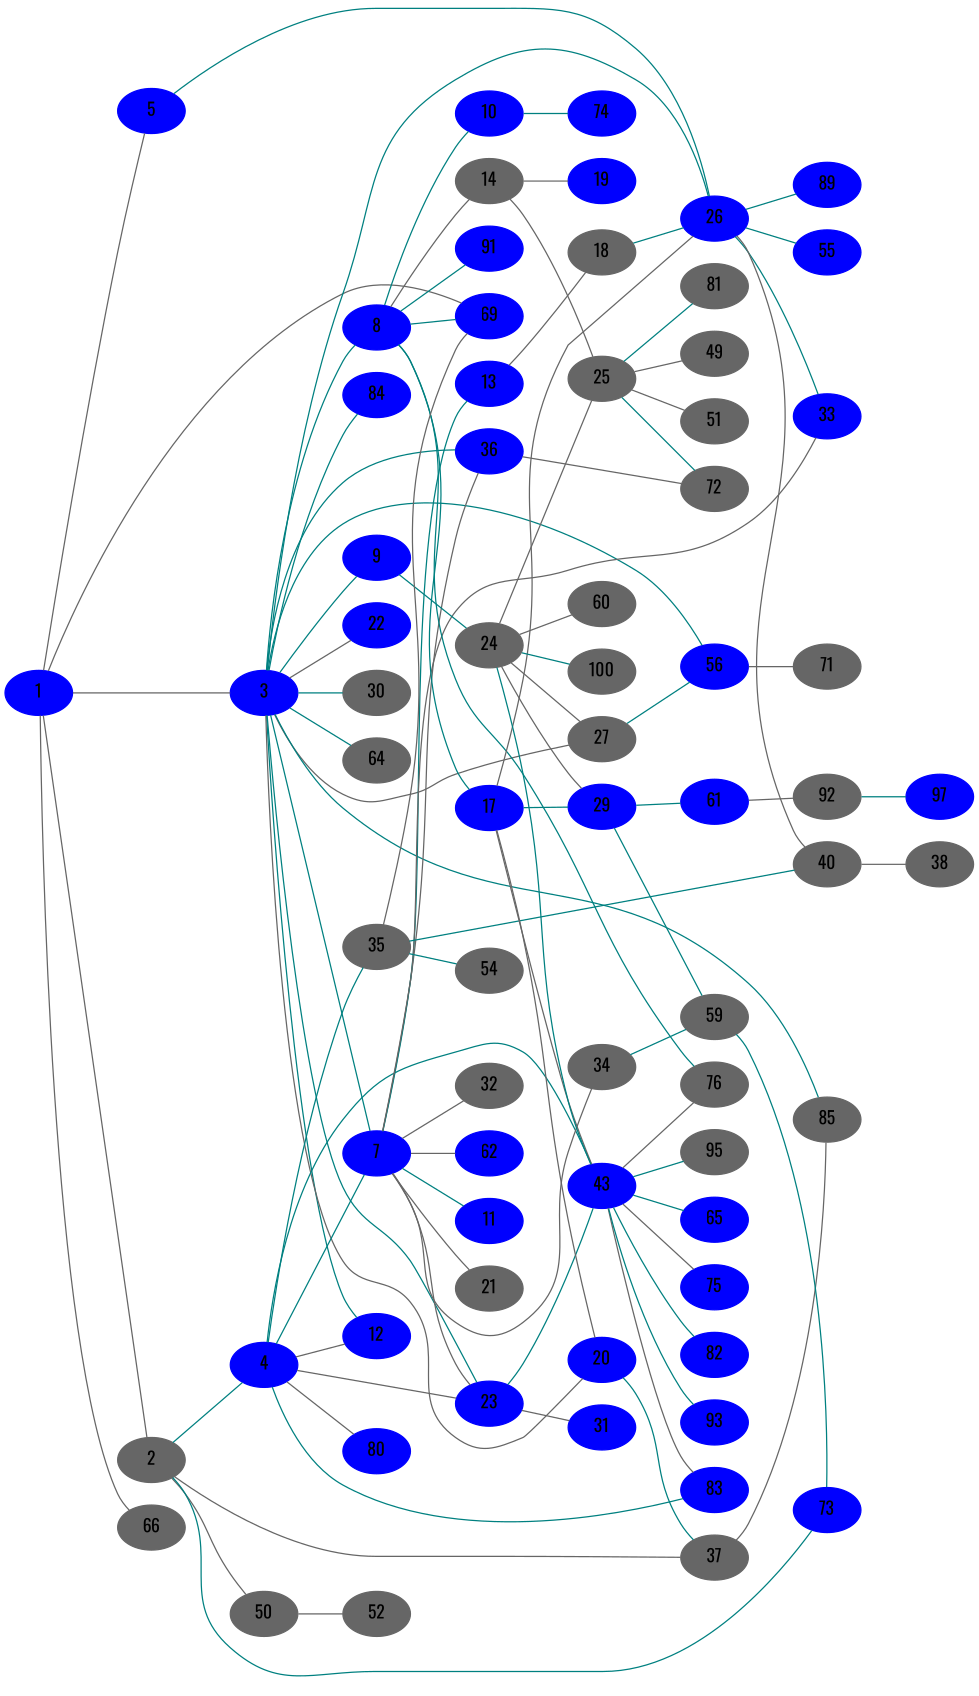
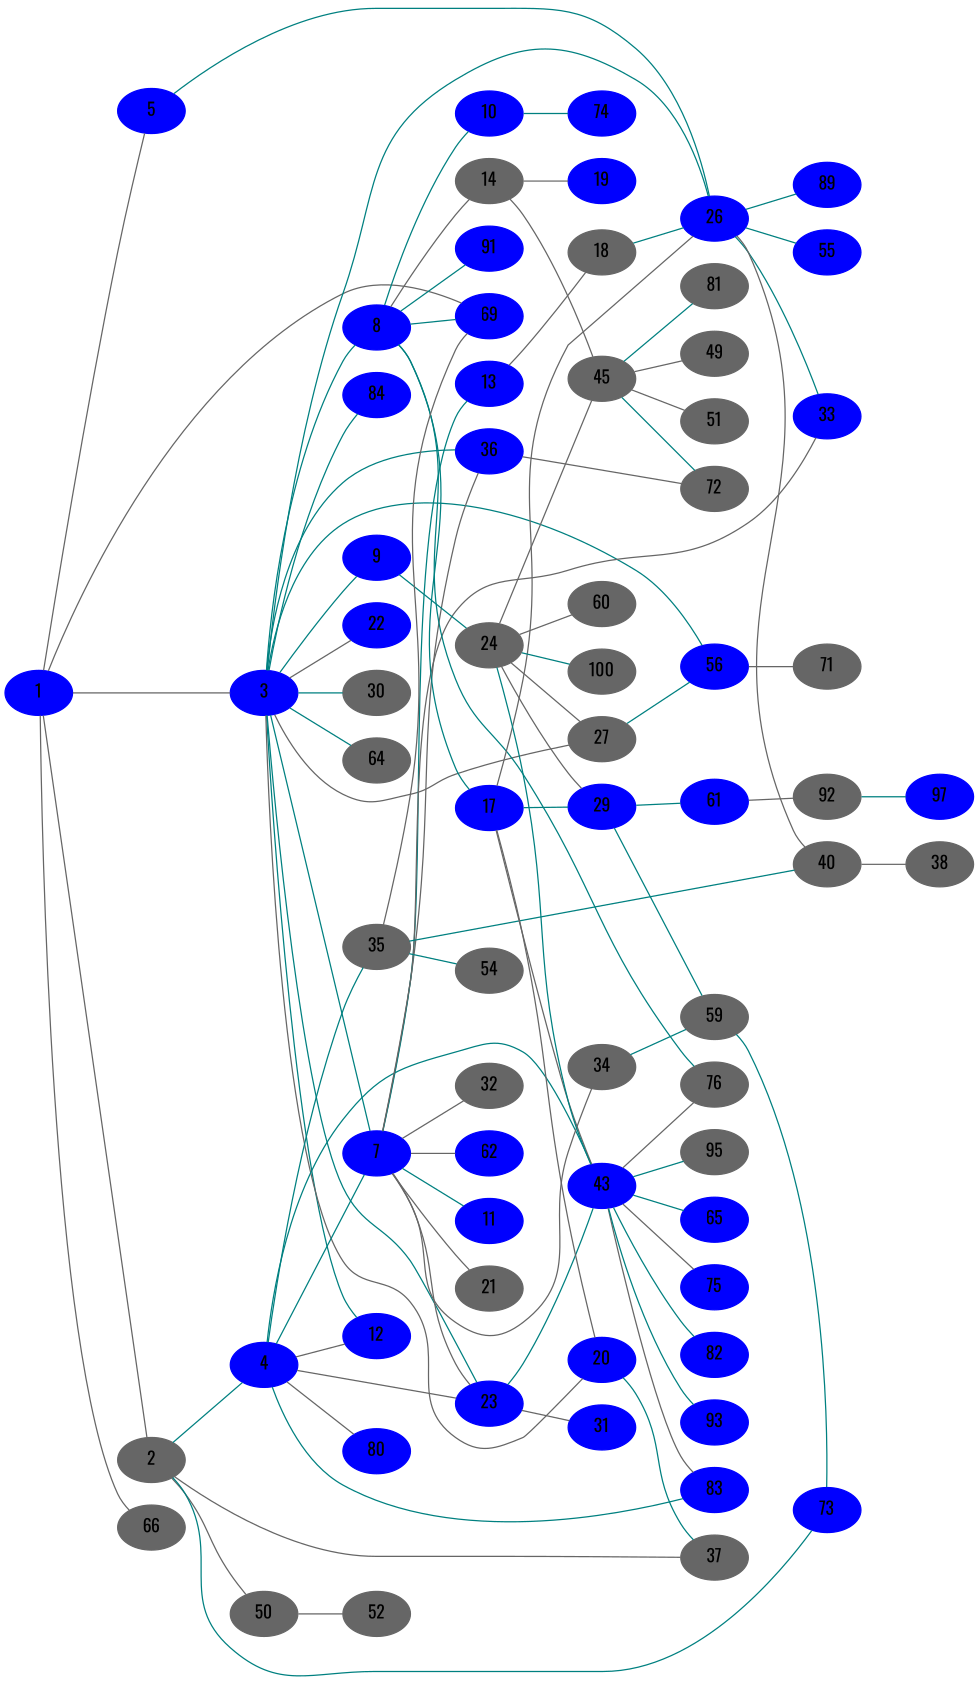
node "25": label "25" -> "45"
node "85": removed
